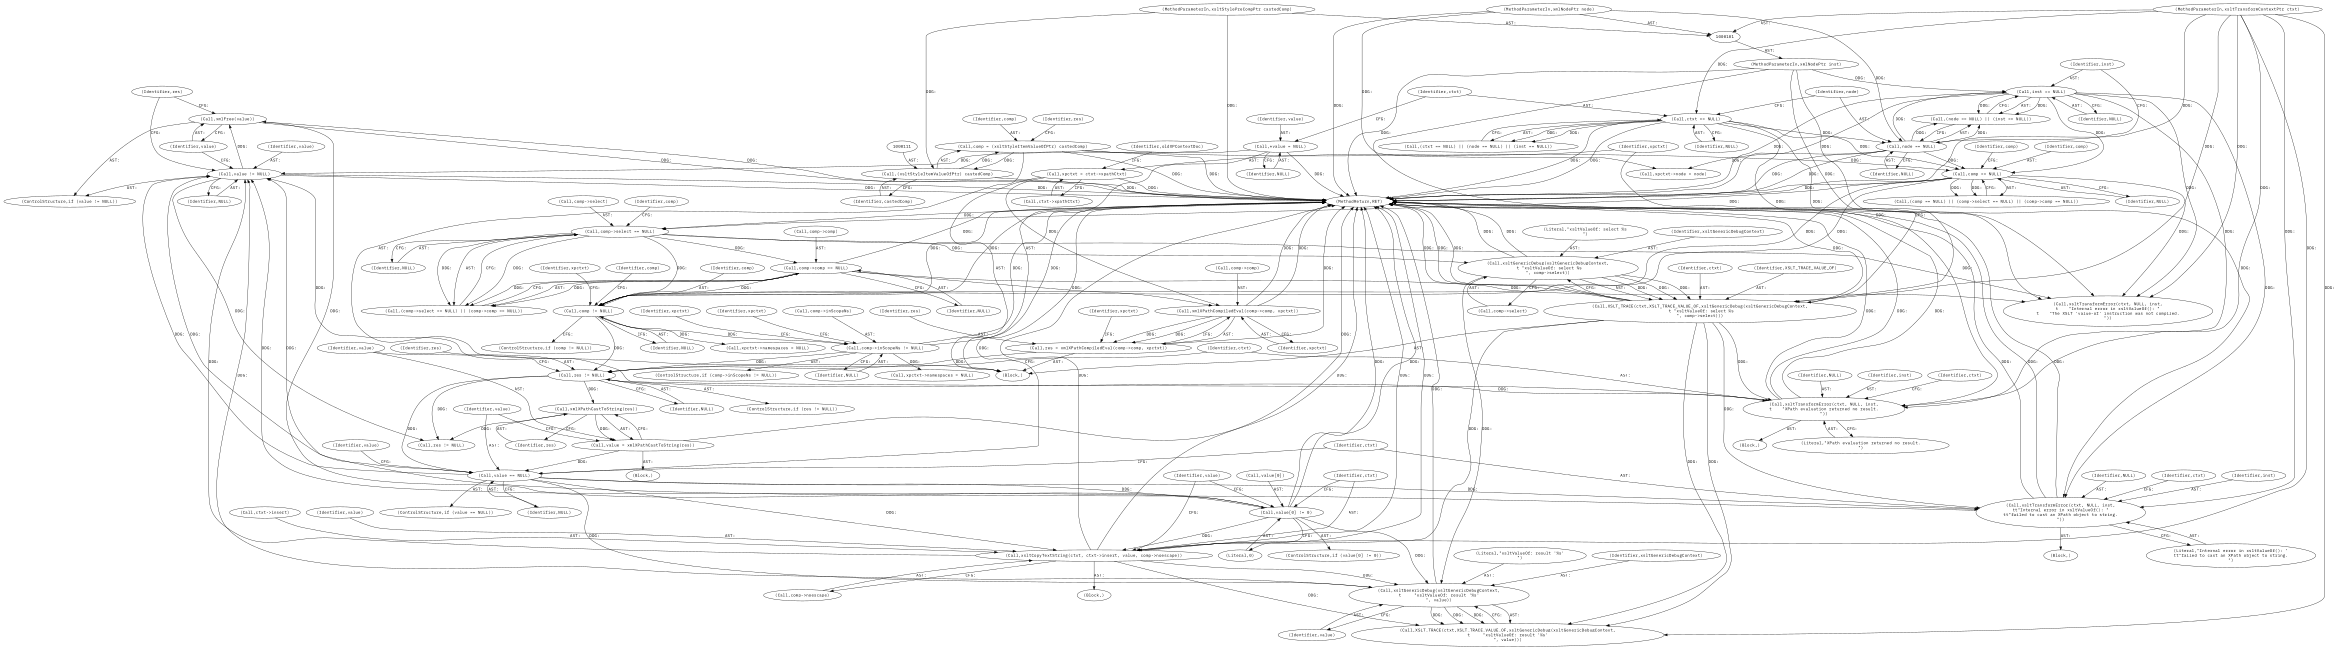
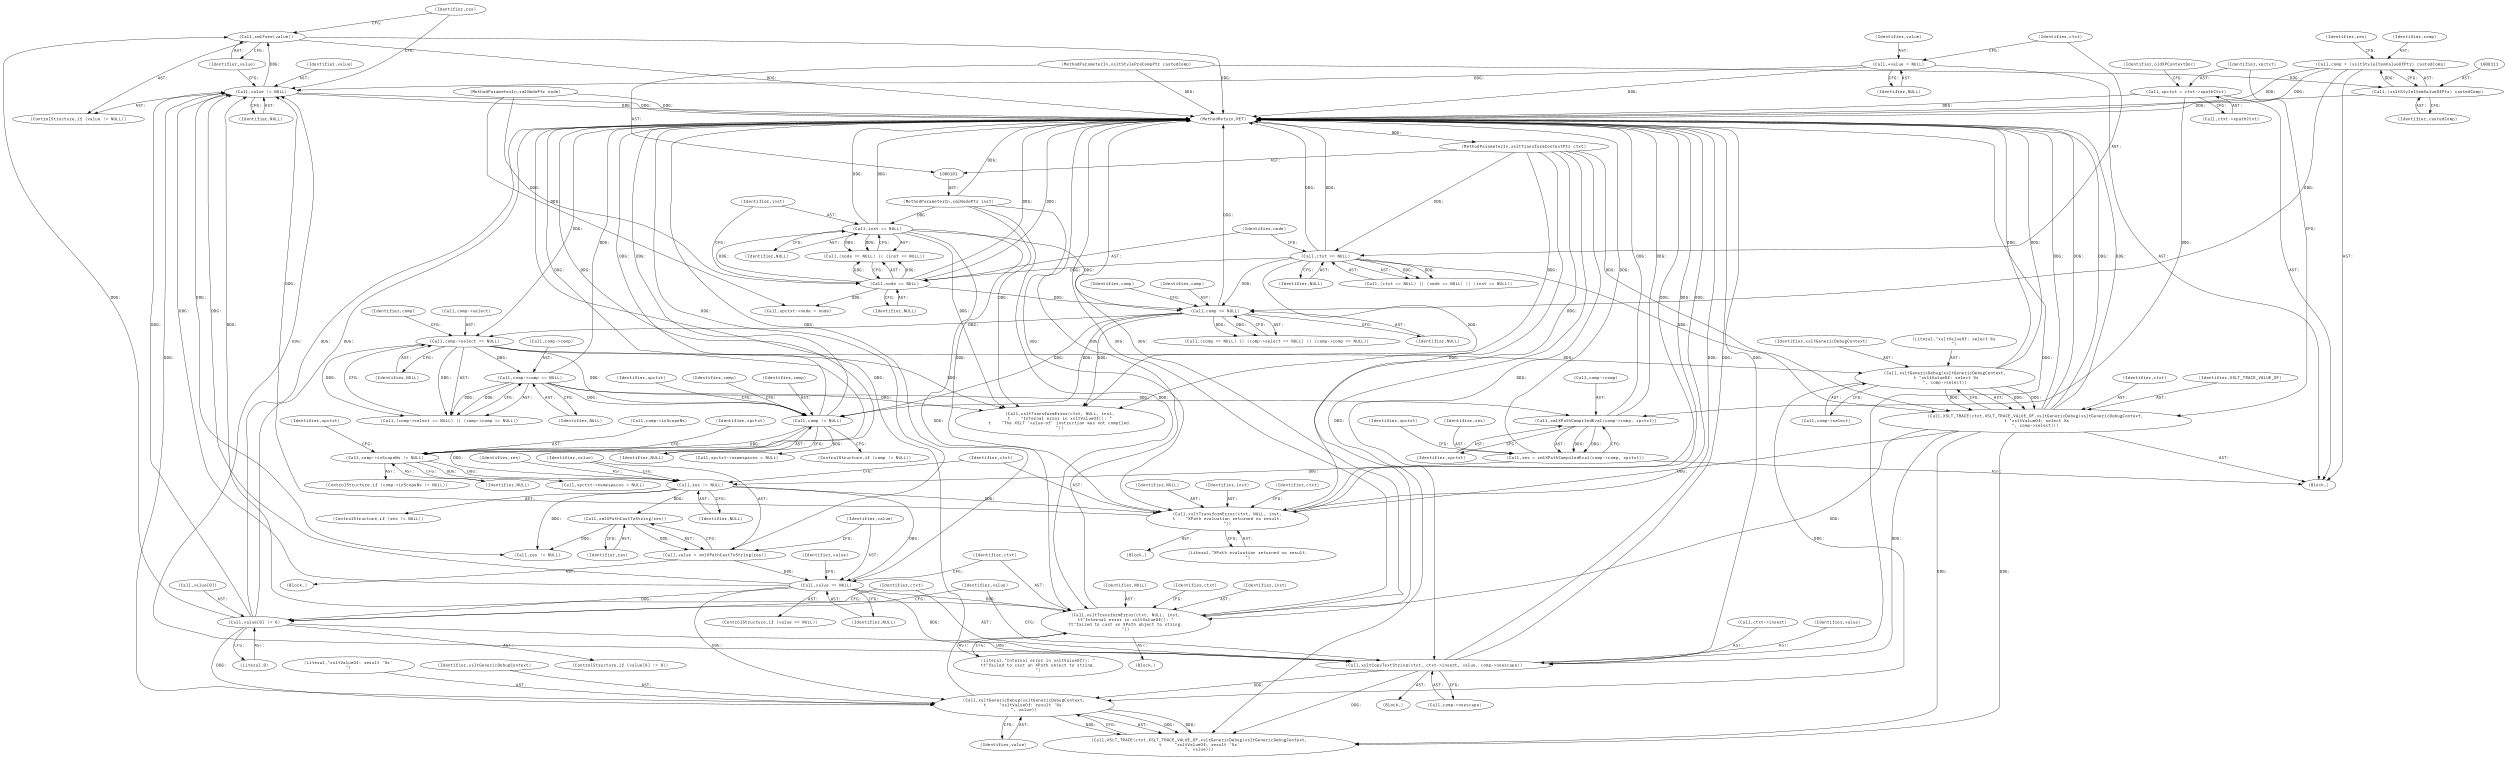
edge "(MethodParameterIn,xmlNodePtr node)" -> "1000101": removed, label "AST:"
edge "(Call,(ctxt == NULL) || (node == NULL) || (inst == NULL))" -> "(Call,ctxt == NULL)": label "CFG: " -> "AST: "
edge "(Call,comp = (xsltStyleItemValueOfPtr) castedComp)" -> "(Call,(xsltStyleItemValueOfPtr) castedComp)": label "DDG: " -> "CFG: "
edge "(MethodParameterIn,xsltTransformContextPtr ctxt)" -> "(MethodReturn,RET)": reversed
